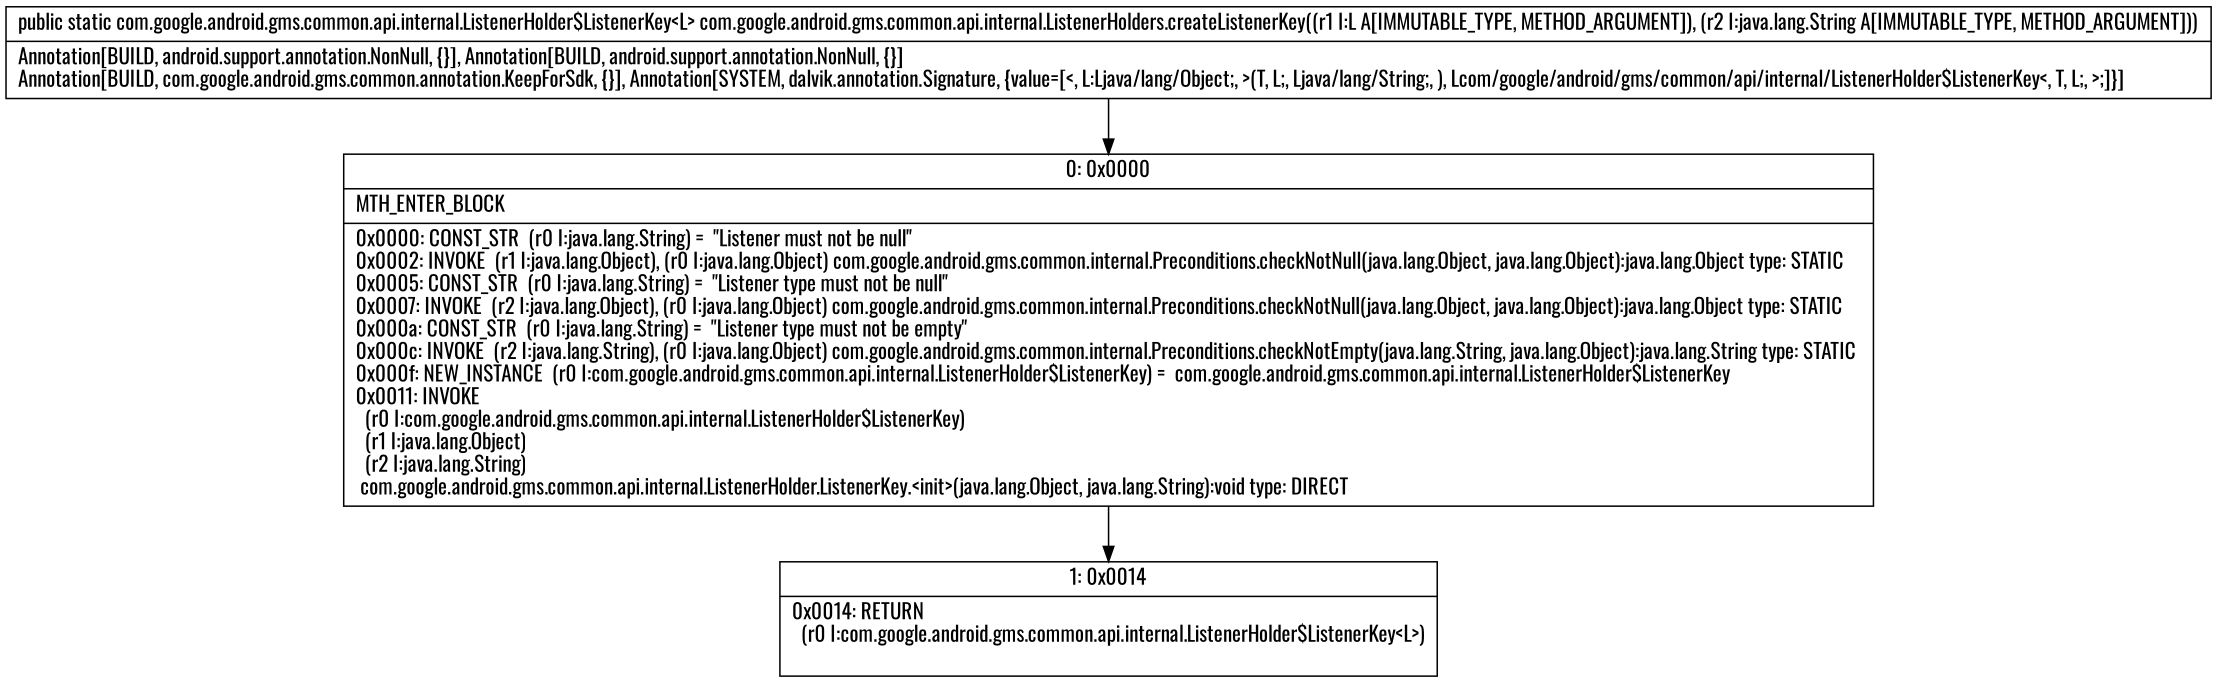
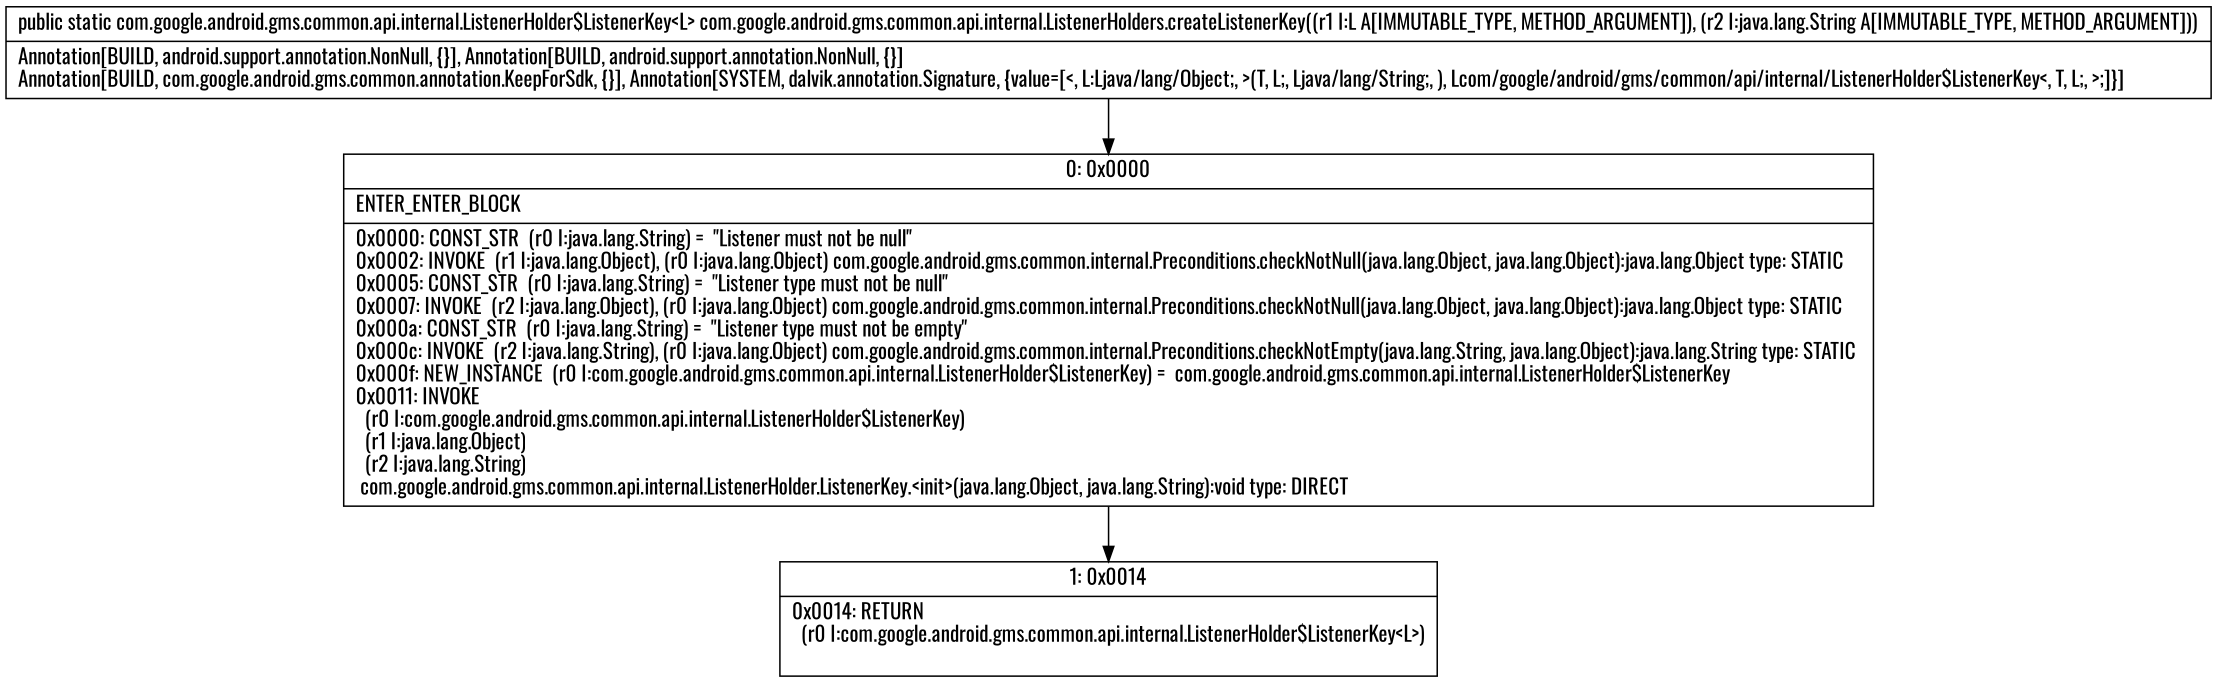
node "0: 0x0000": text "MTH_ENTER_BLOCK" -> "ENTER_ENTER_BLOCK"
